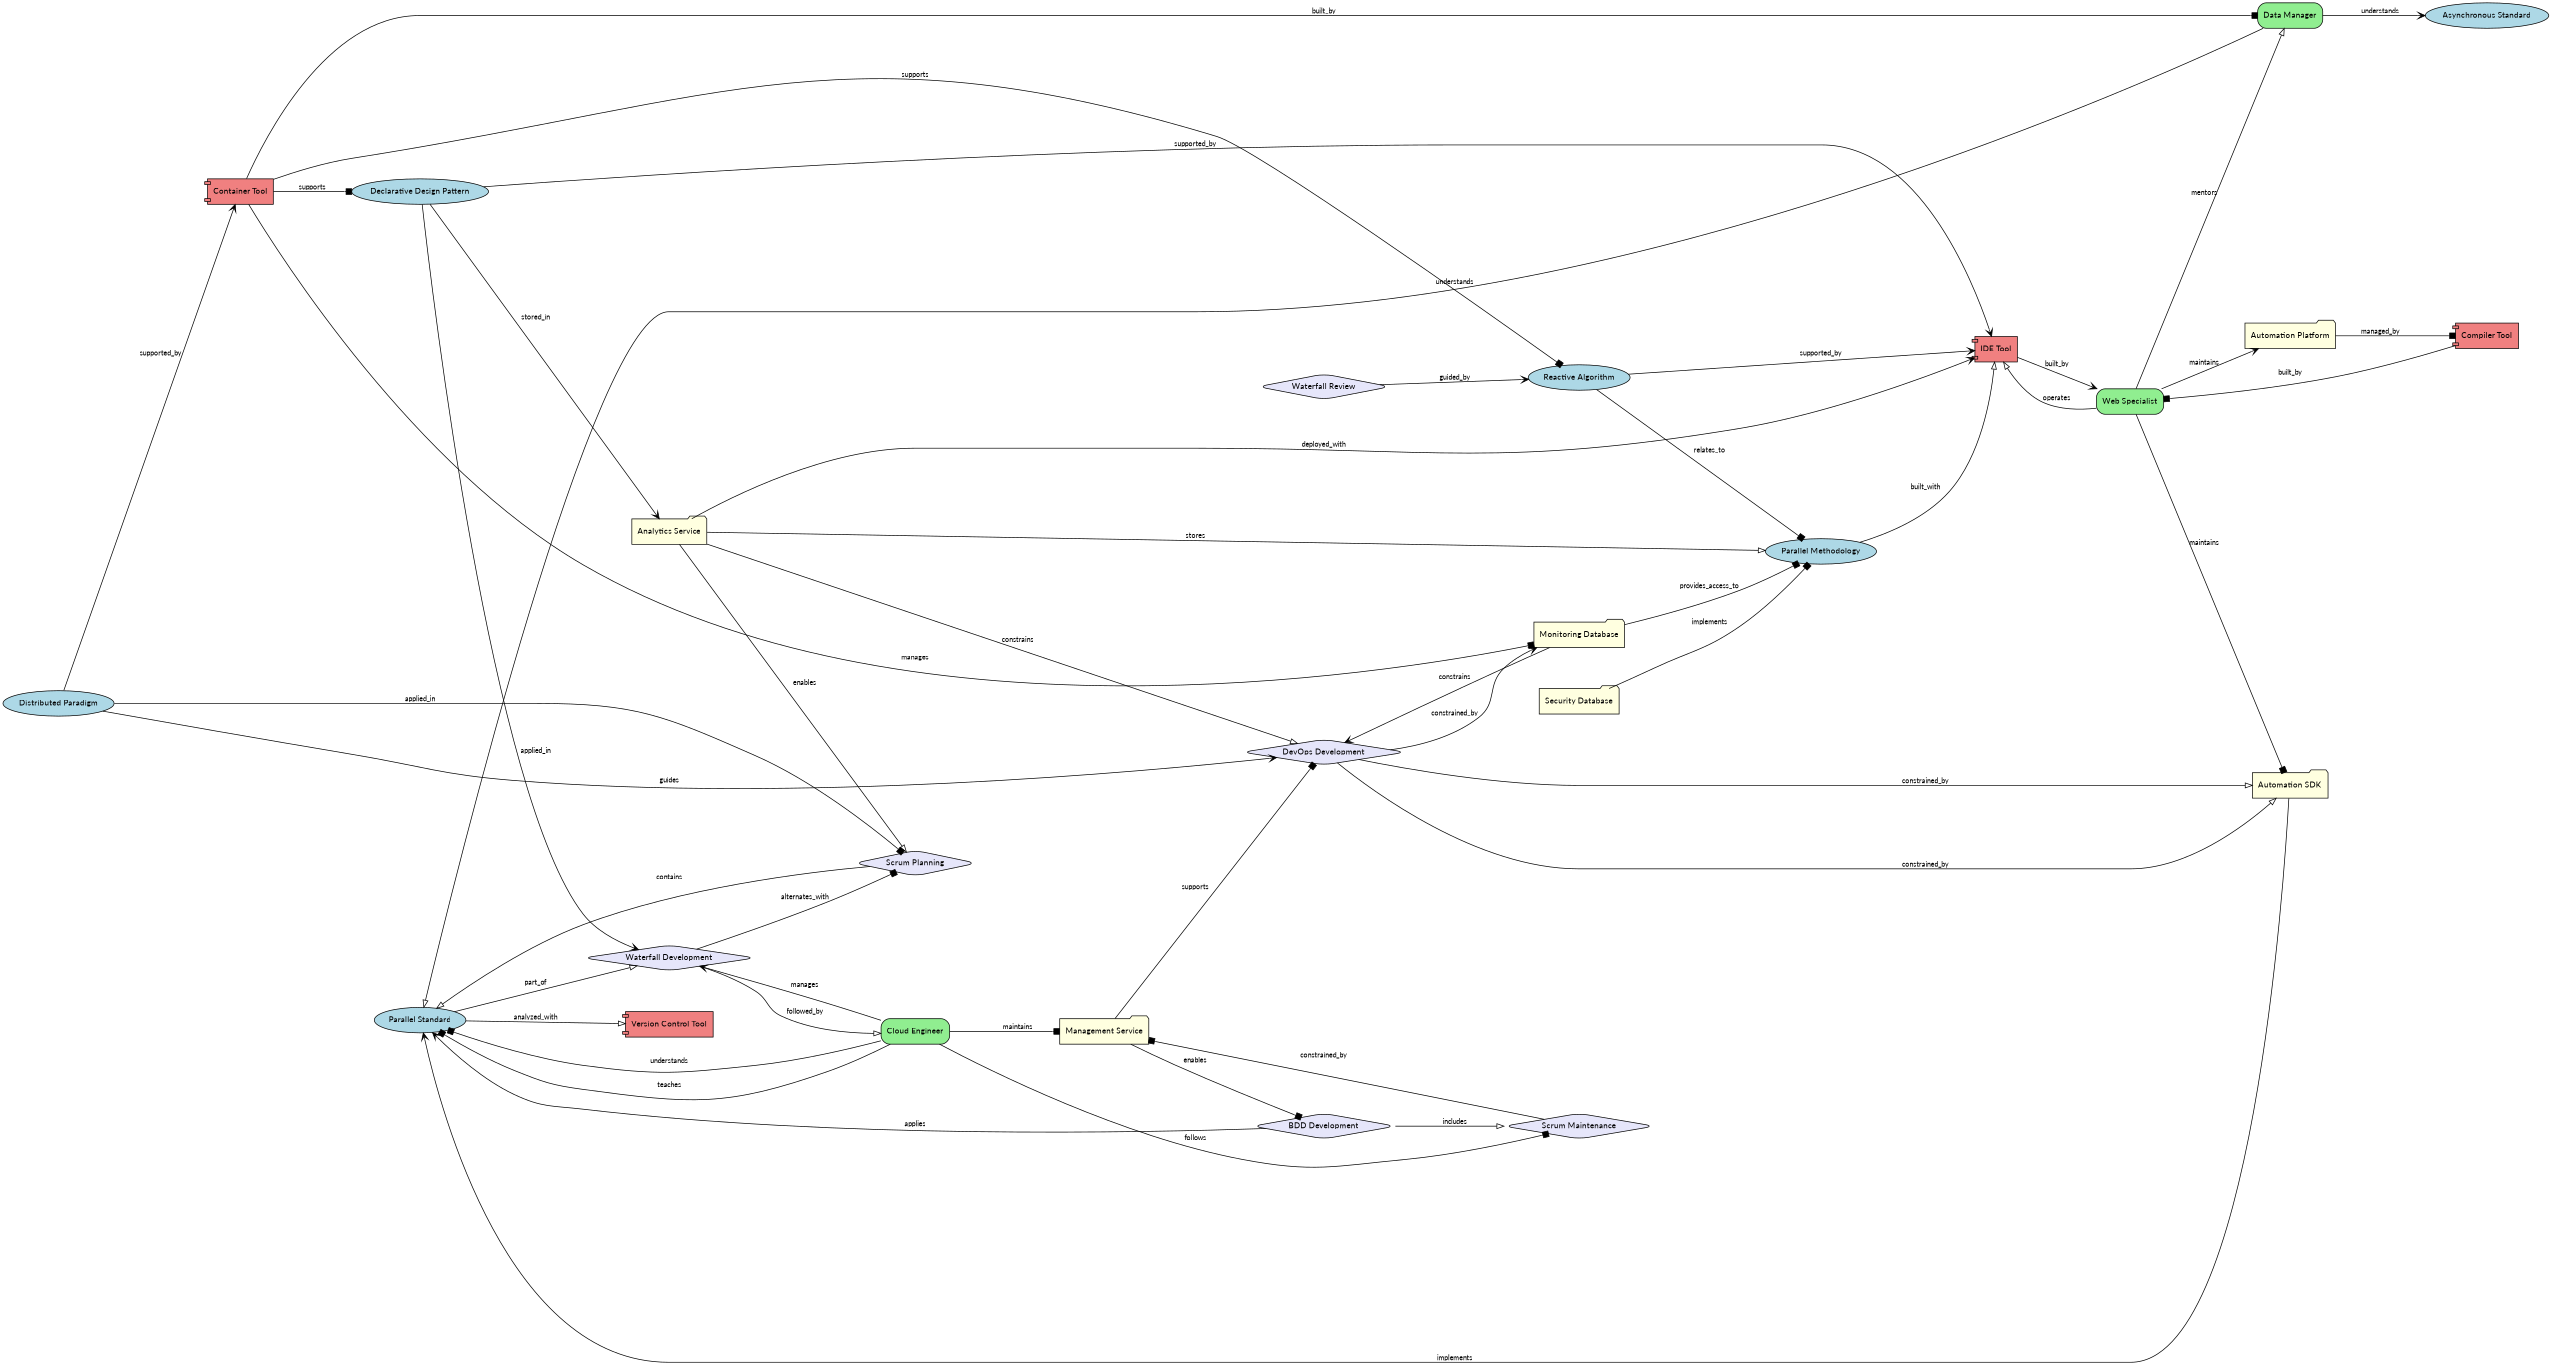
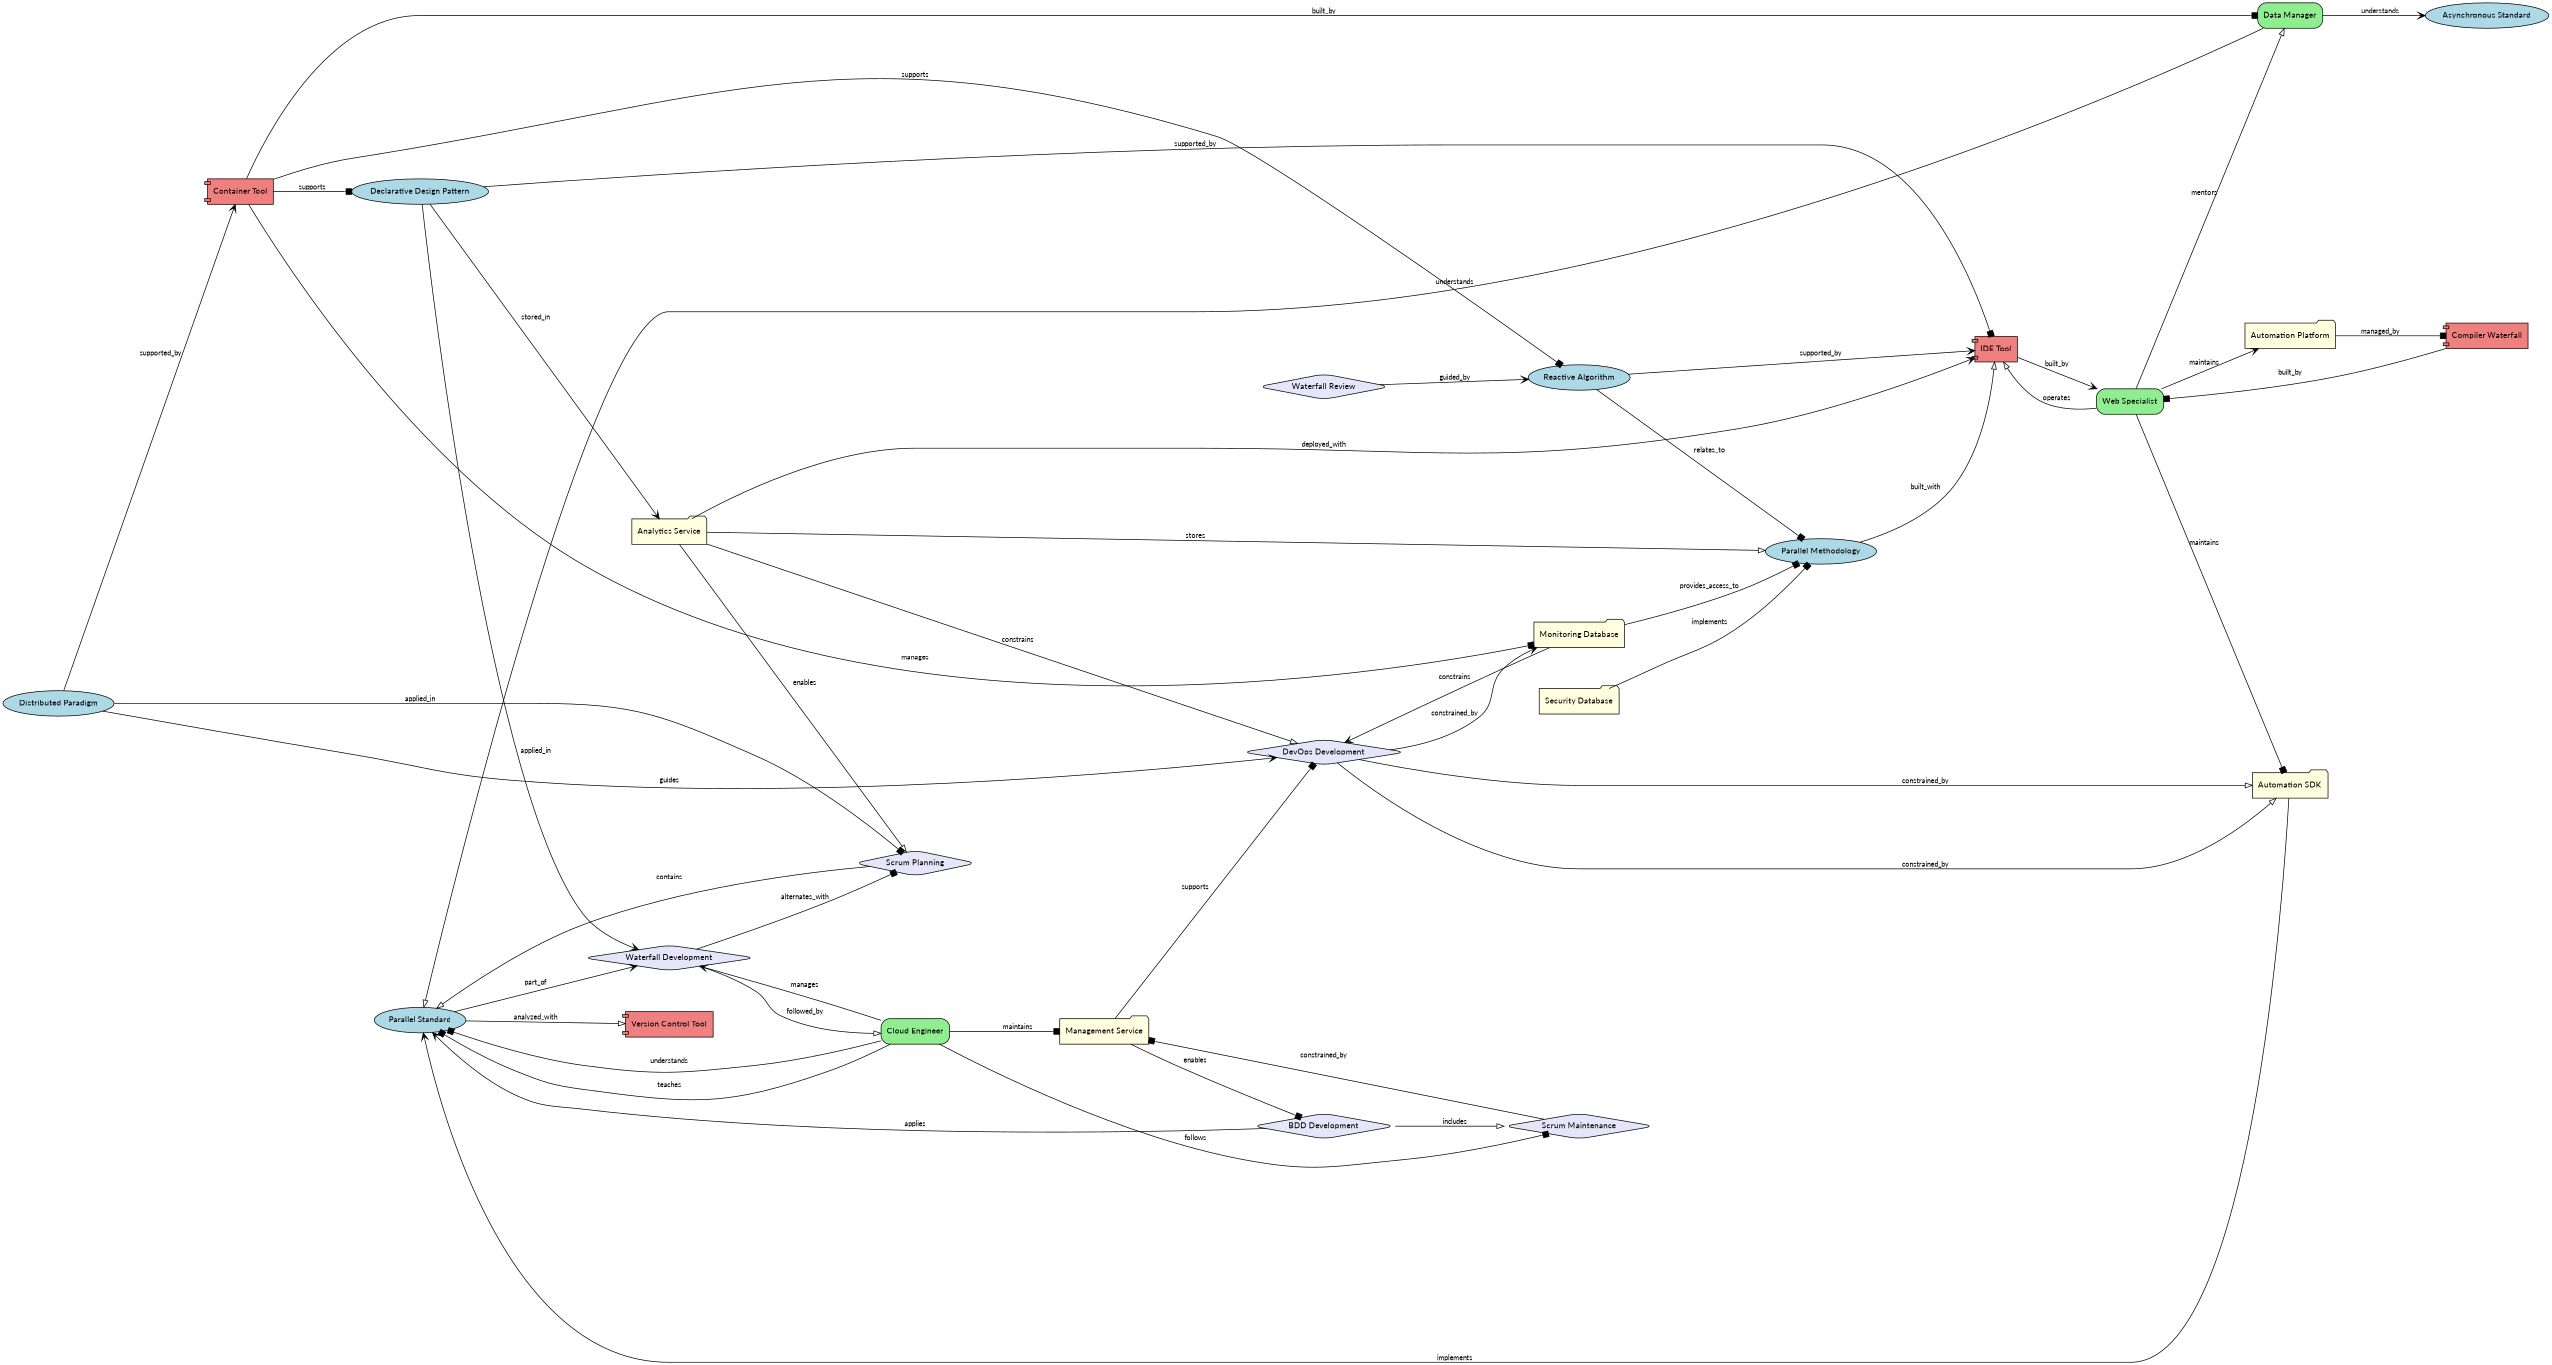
edge "Declarative Design Pattern" -> "IDE Tool": arrowhead vee -> box
node "Compiler Tool": label "Compiler Tool" -> "Compiler Waterfall"
edge "Parallel Standard" -> "Waterfall Development": arrowhead onormal -> vee
